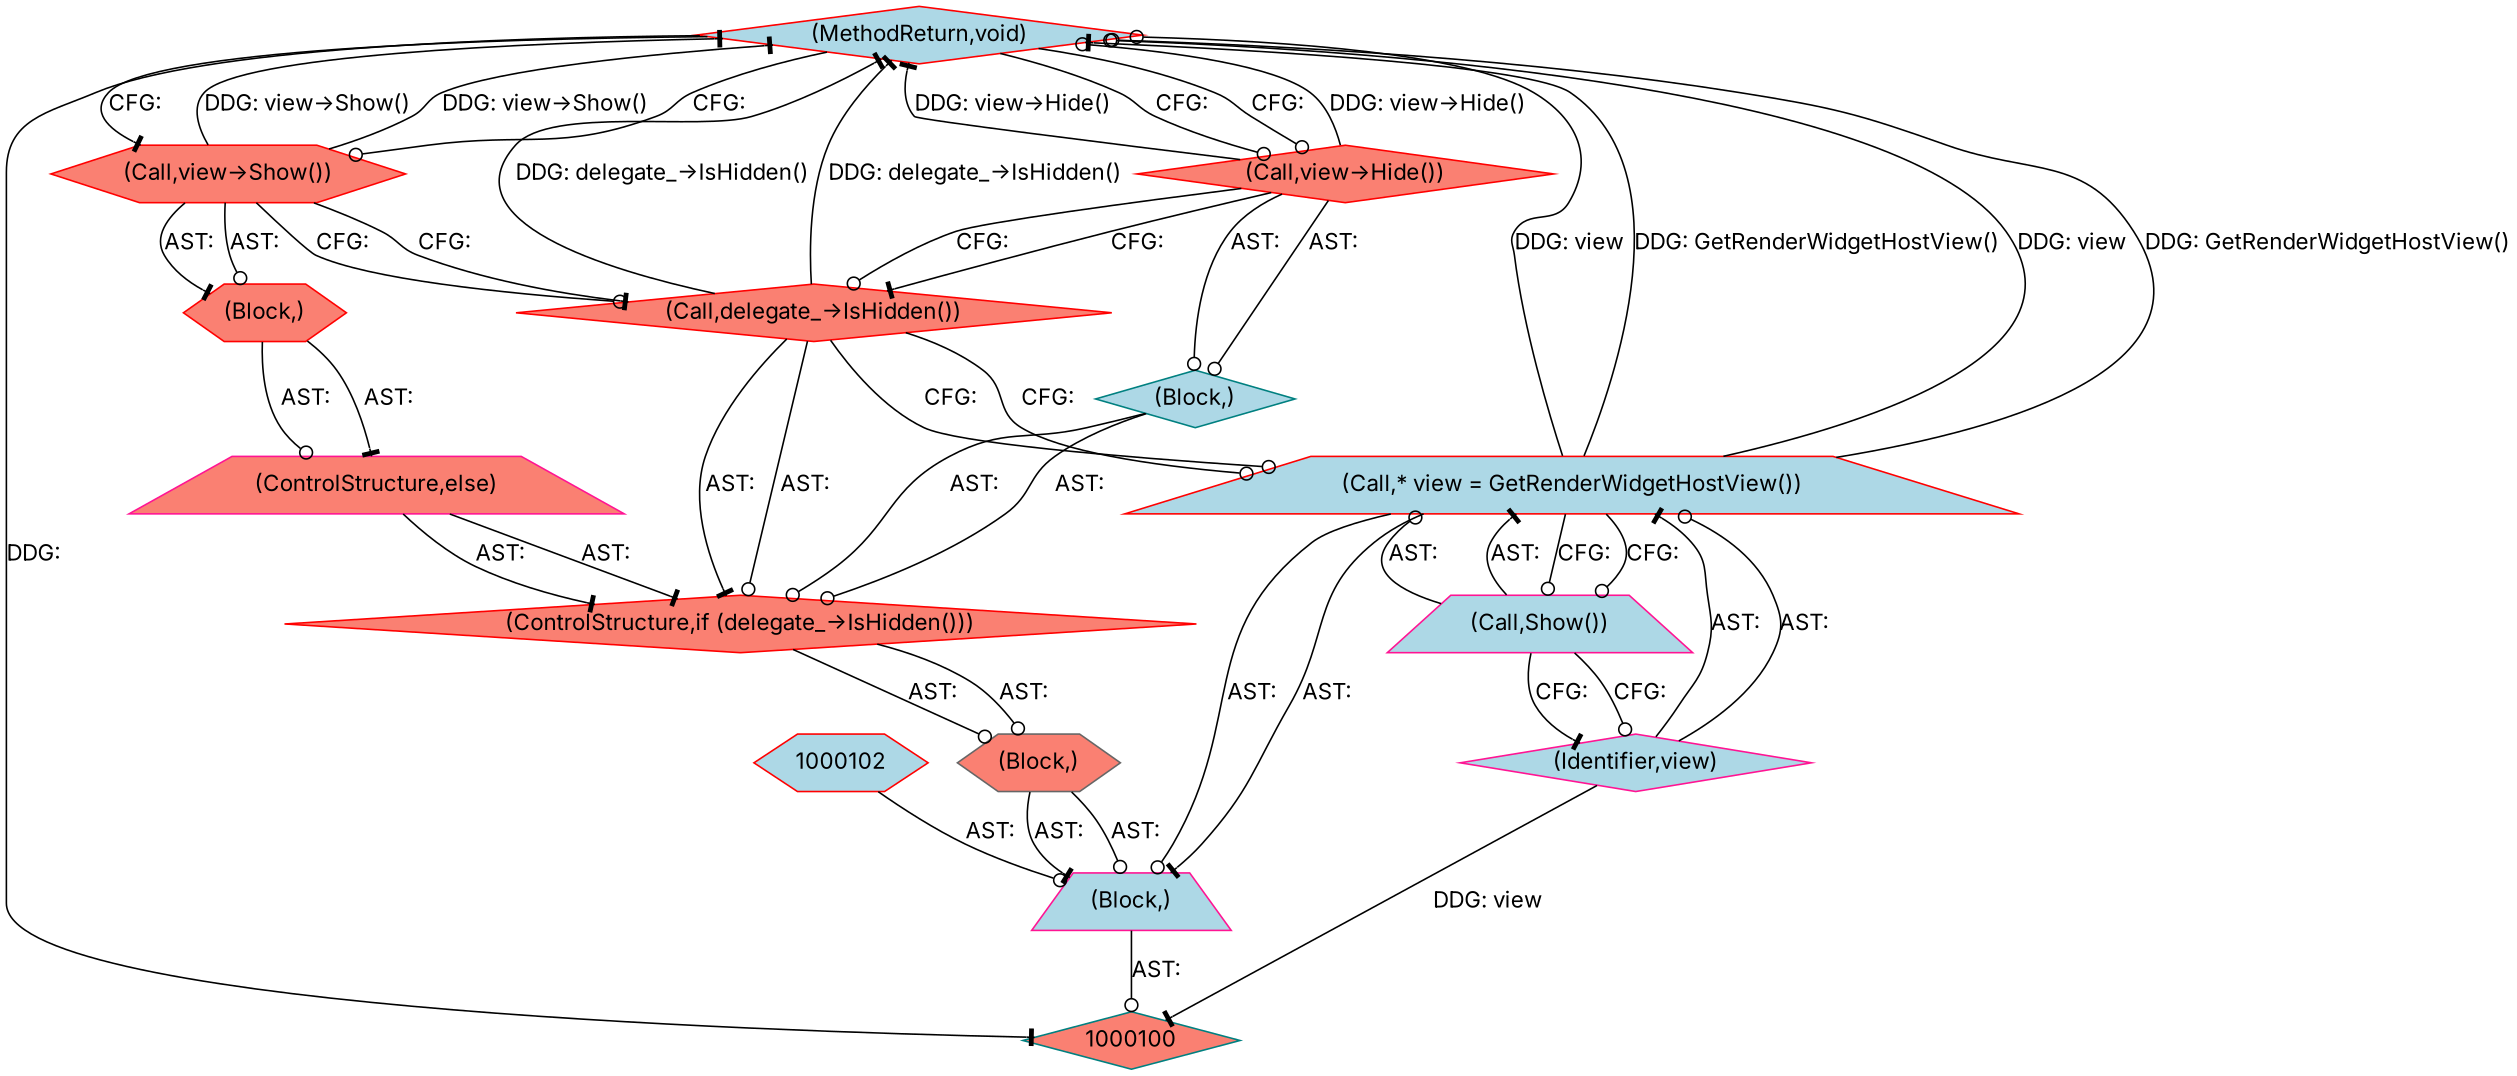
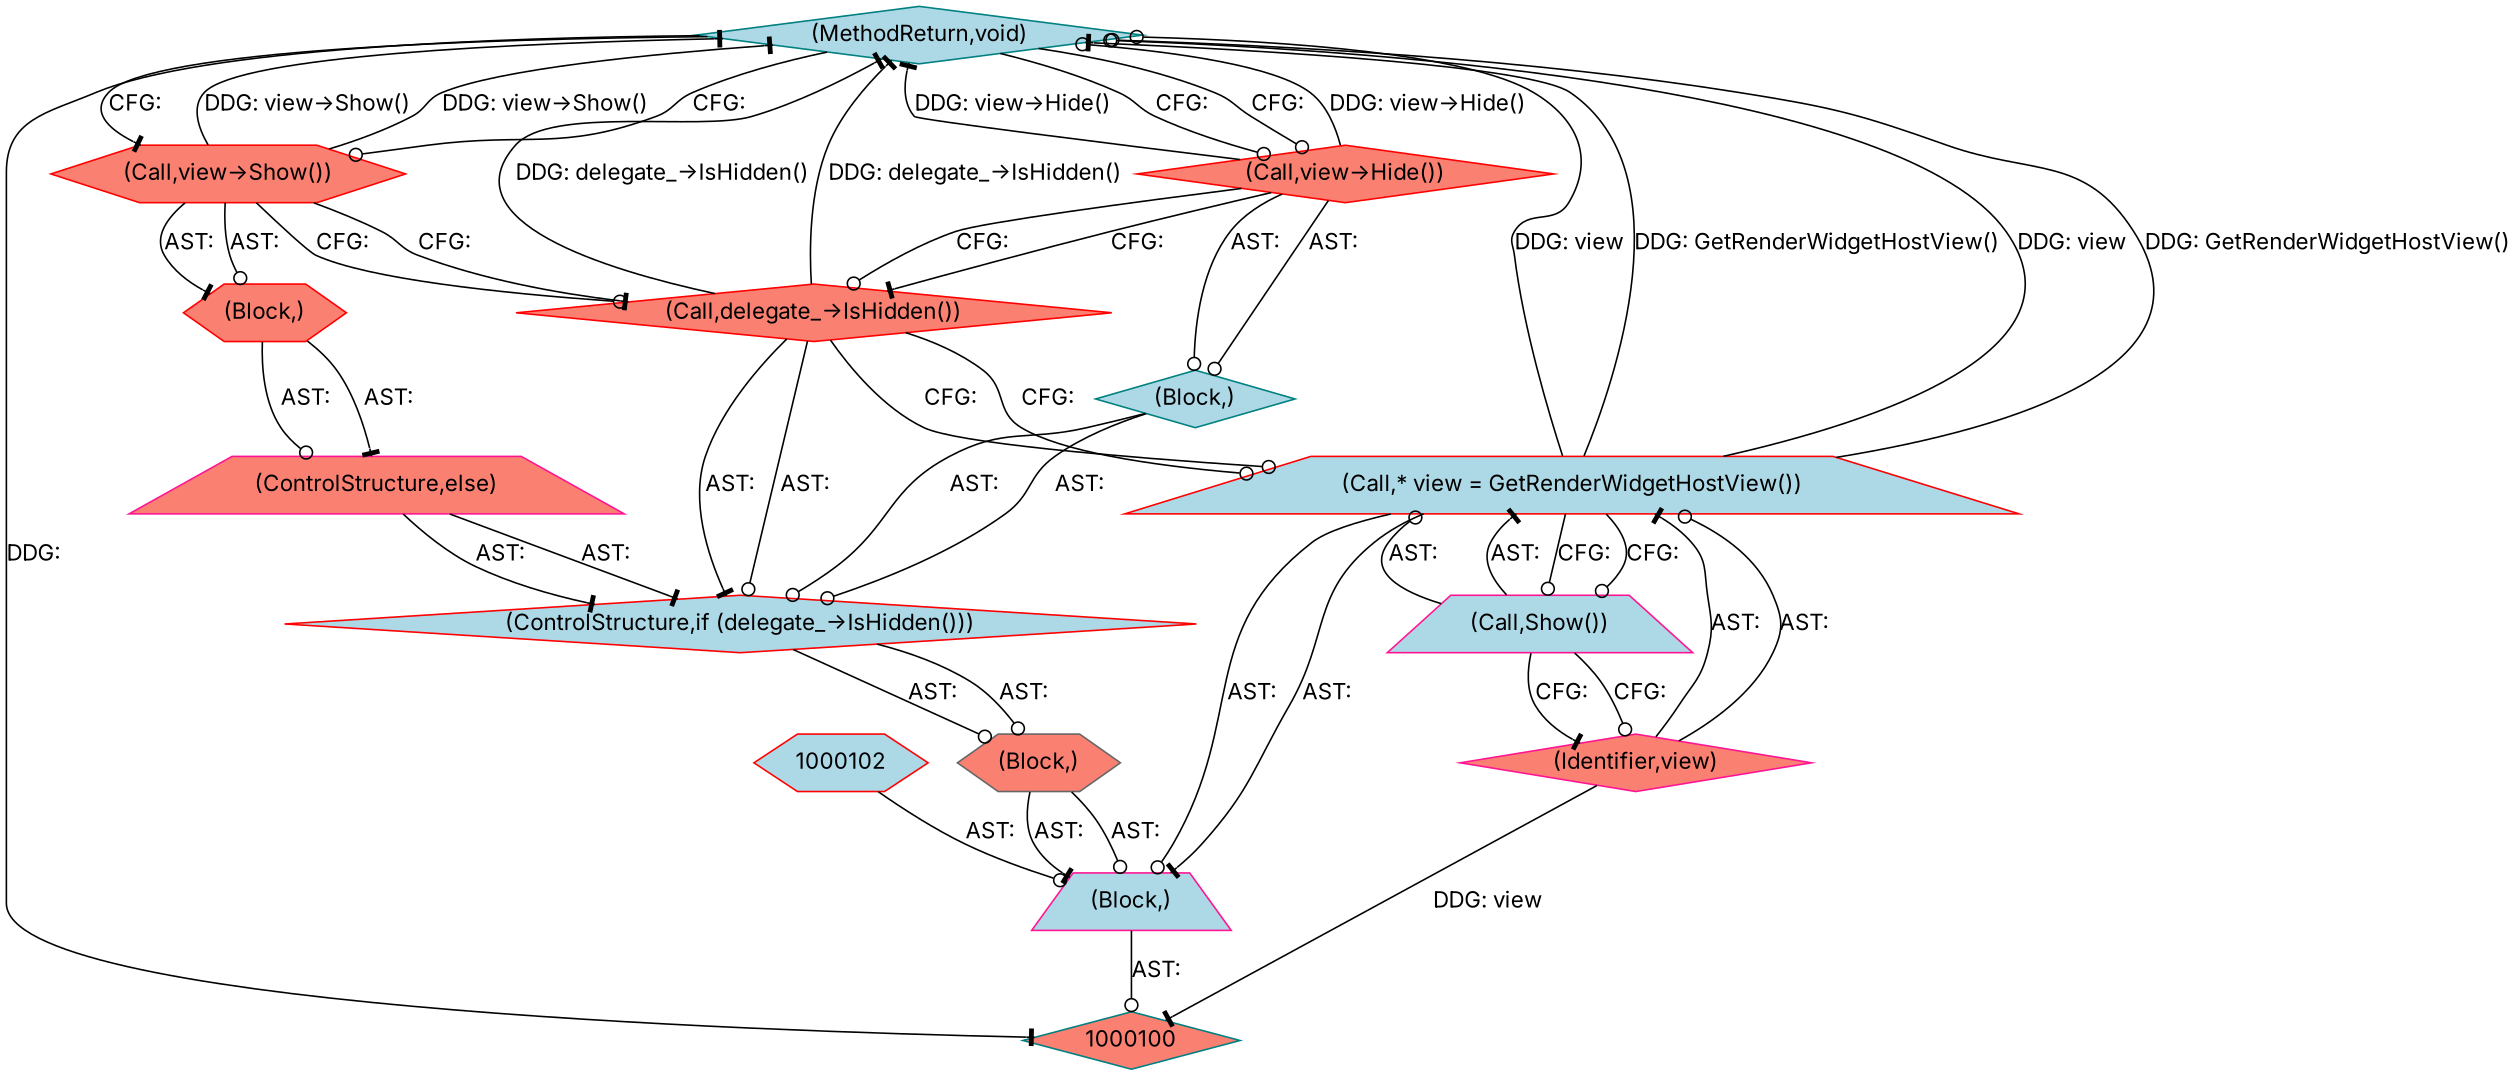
node "(MethodReturn,void)": color red -> teal
node "(ControlStructure,if (delegate_->IsHidden()))": fillcolor salmon -> lightblue
node "(Identifier,view)": fillcolor lightblue -> salmon
